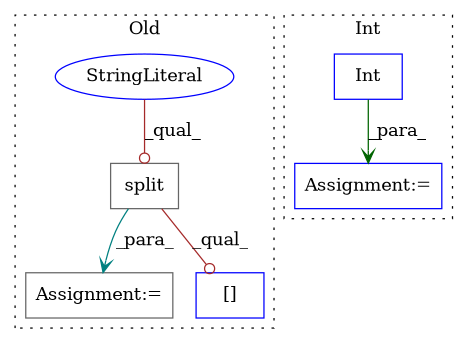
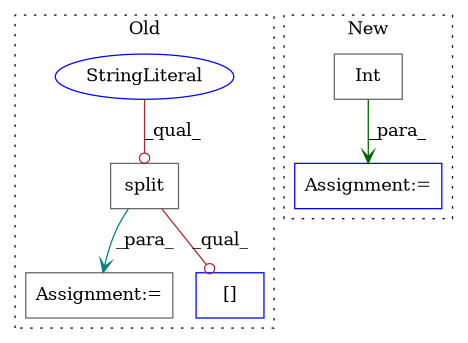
cluster "Int": label "Int" -> "New"
node "Int": color blue -> gray40
